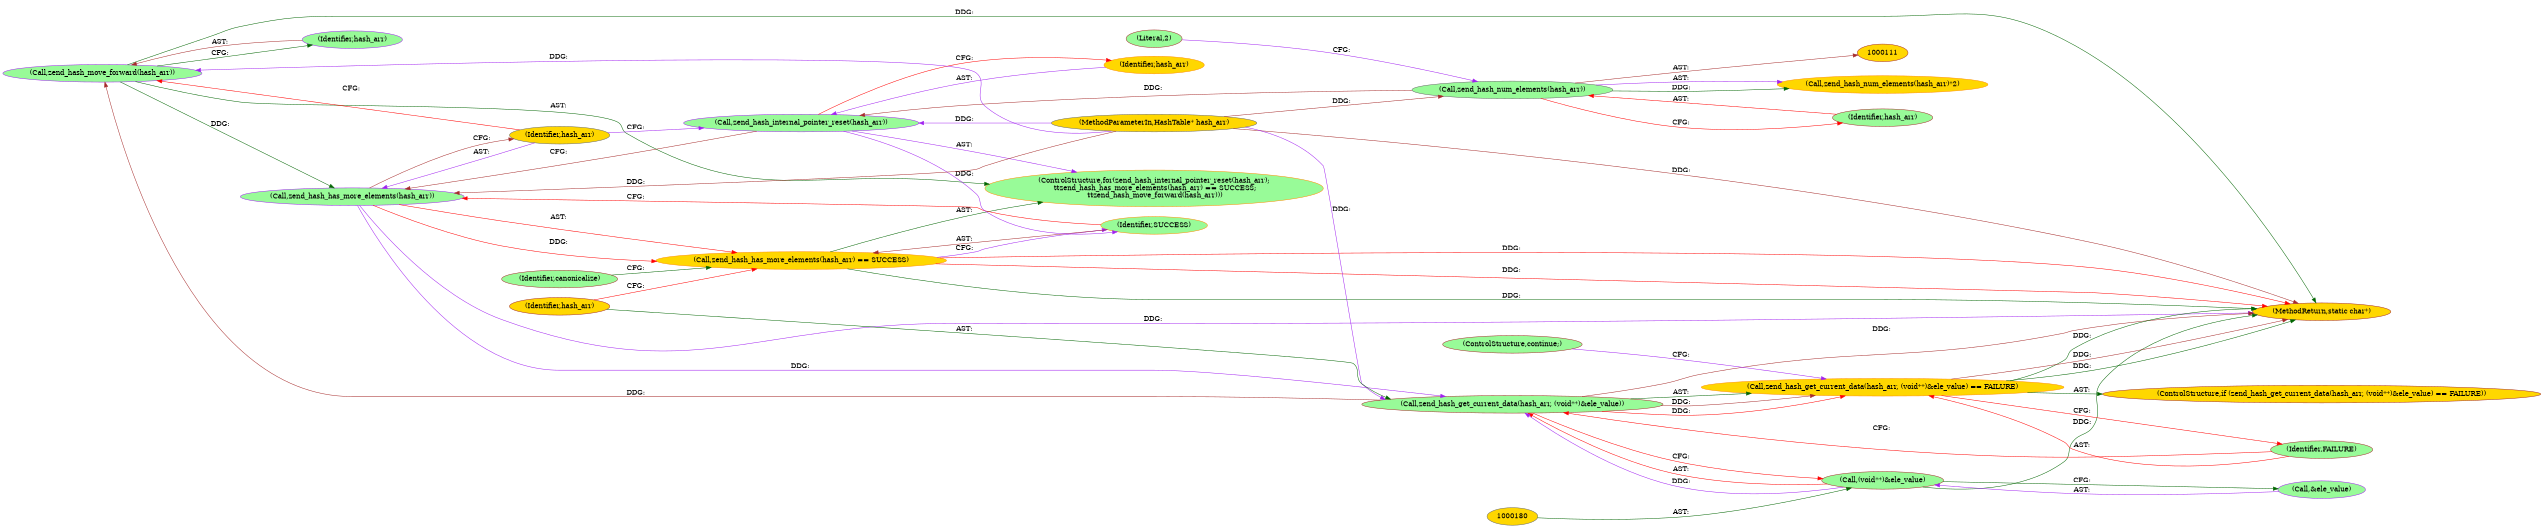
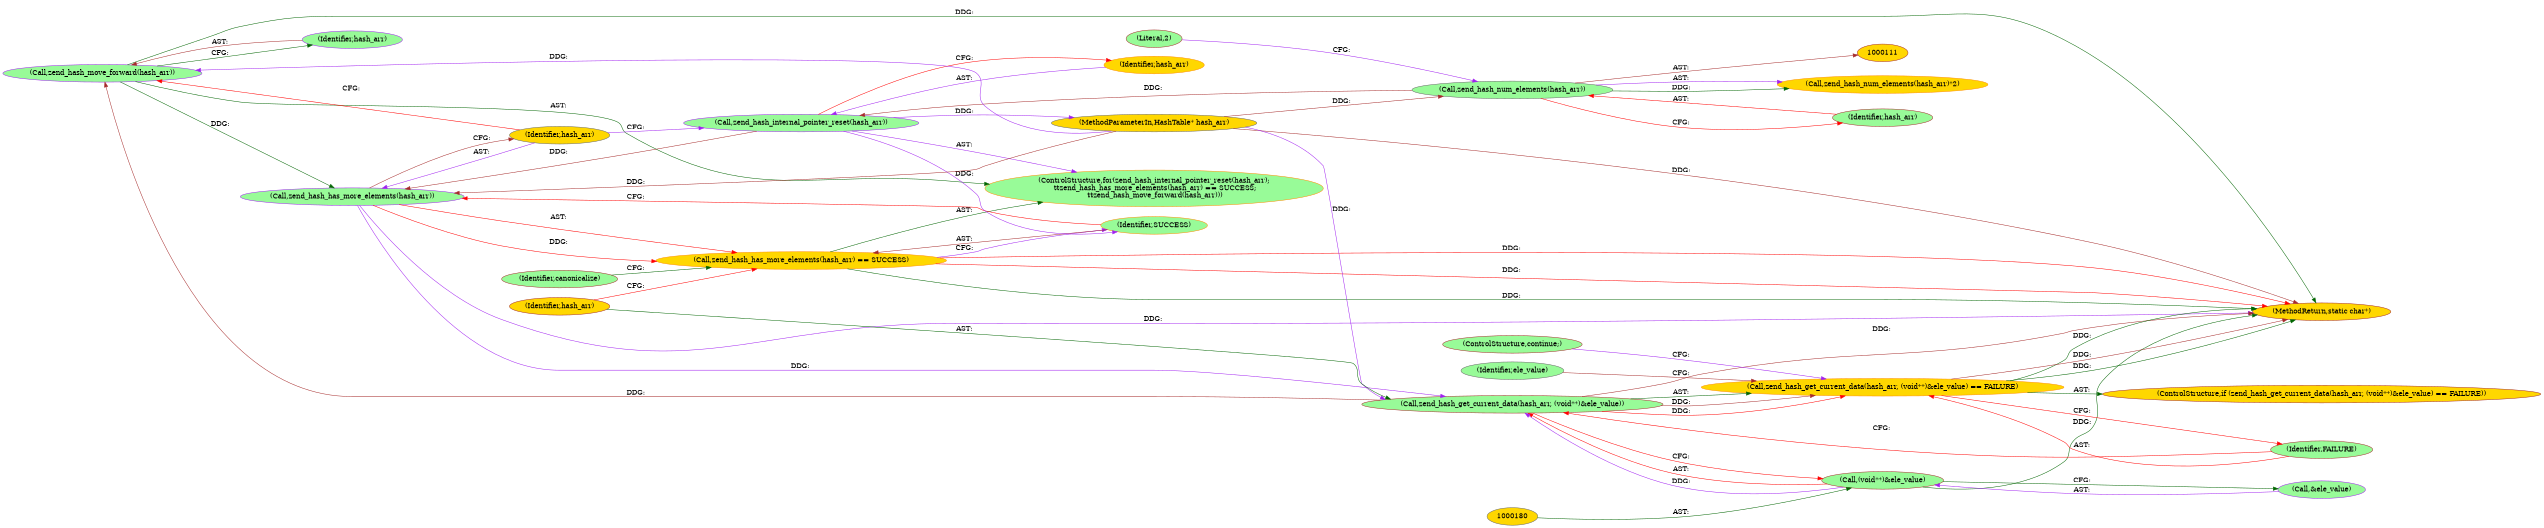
edge "(MethodParameterIn,HashTable* hash_arr)" -> "(Call,zend_hash_internal_pointer_reset(hash_arr))": reversed
edge "(Call,zend_hash_internal_pointer_reset(hash_arr))" -> "(Call,zend_hash_has_more_elements(hash_arr))": label "CFG: " -> "DDG: "
node "(Identifier,ele_value)": added
